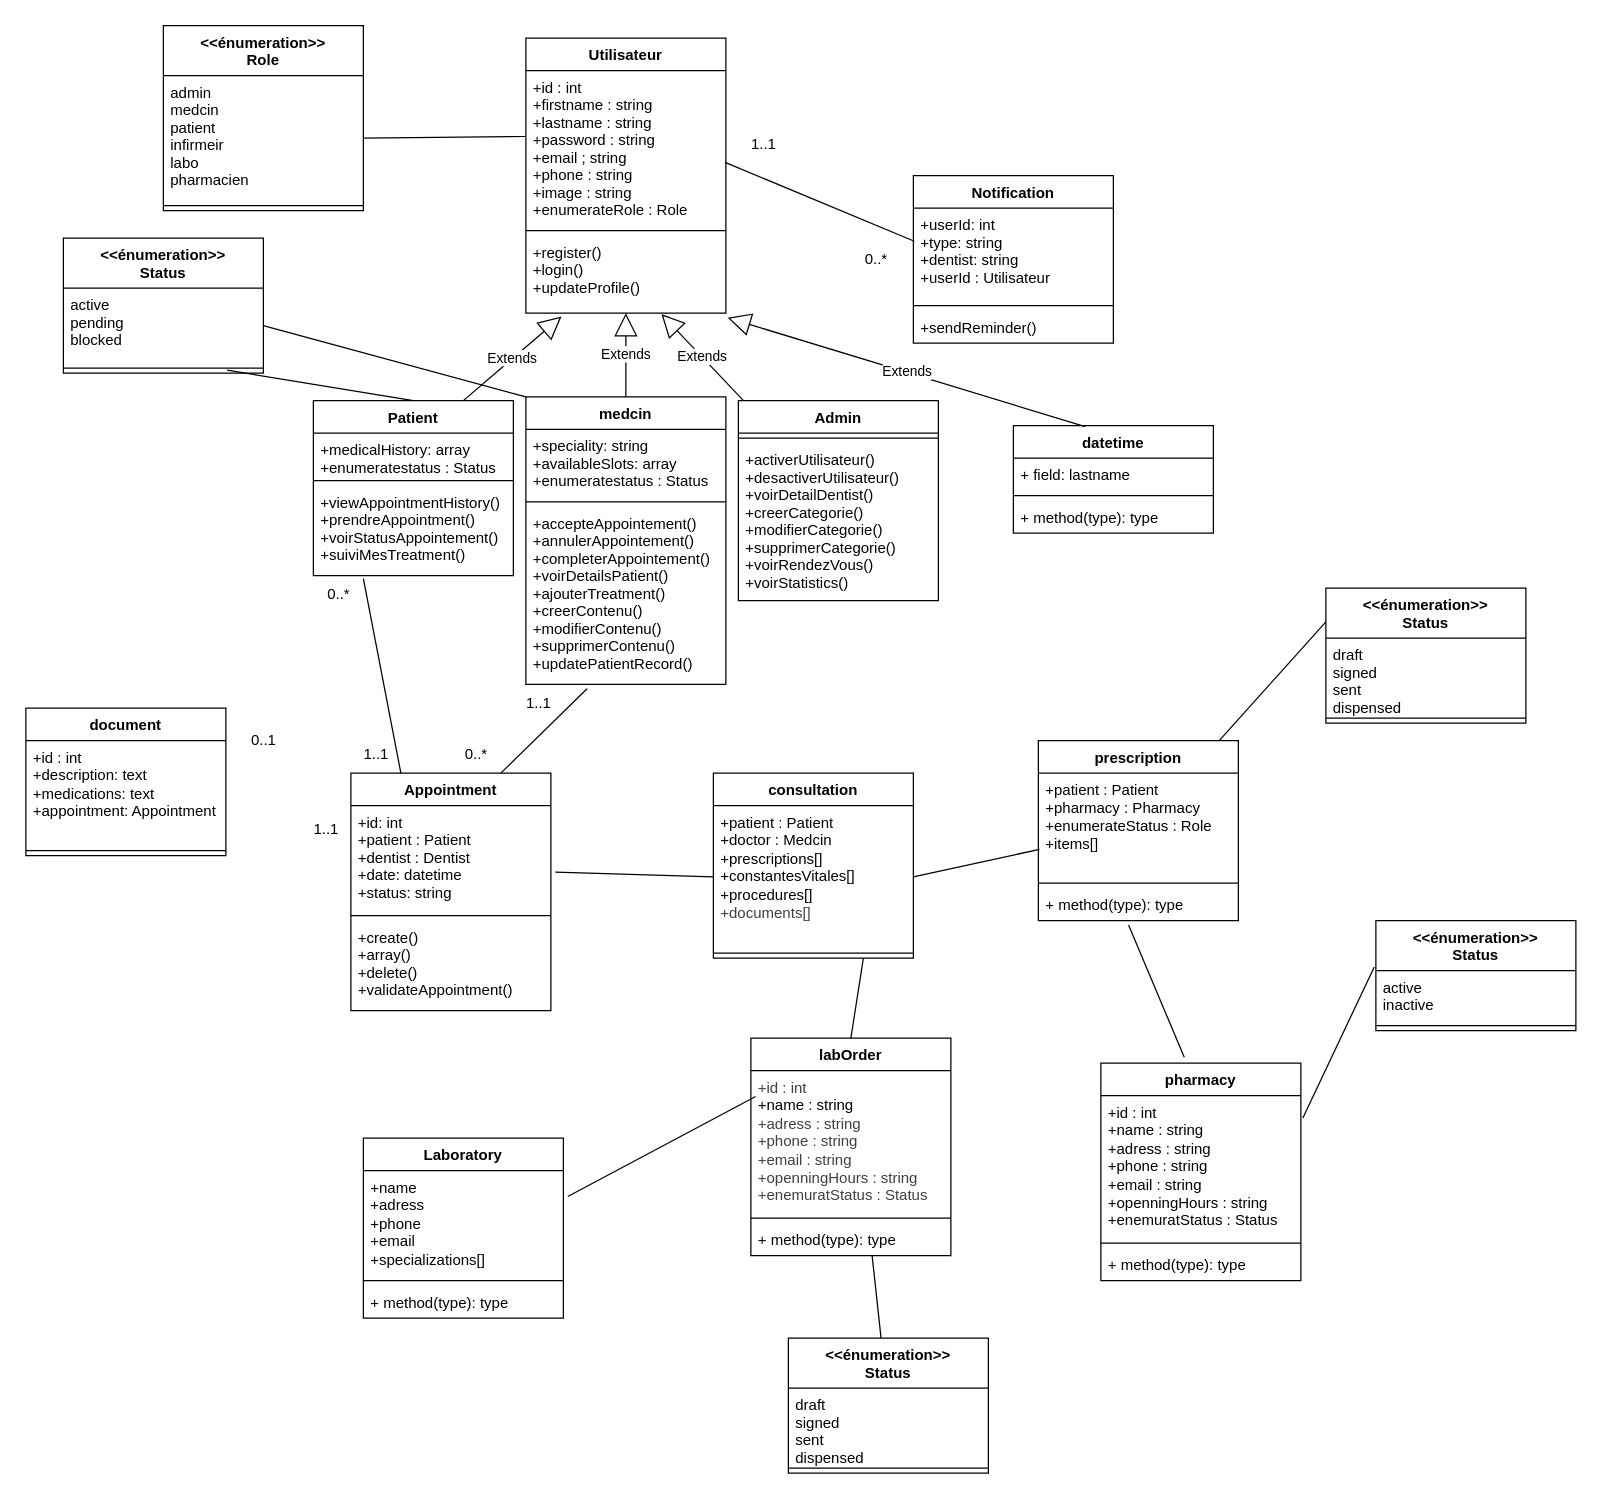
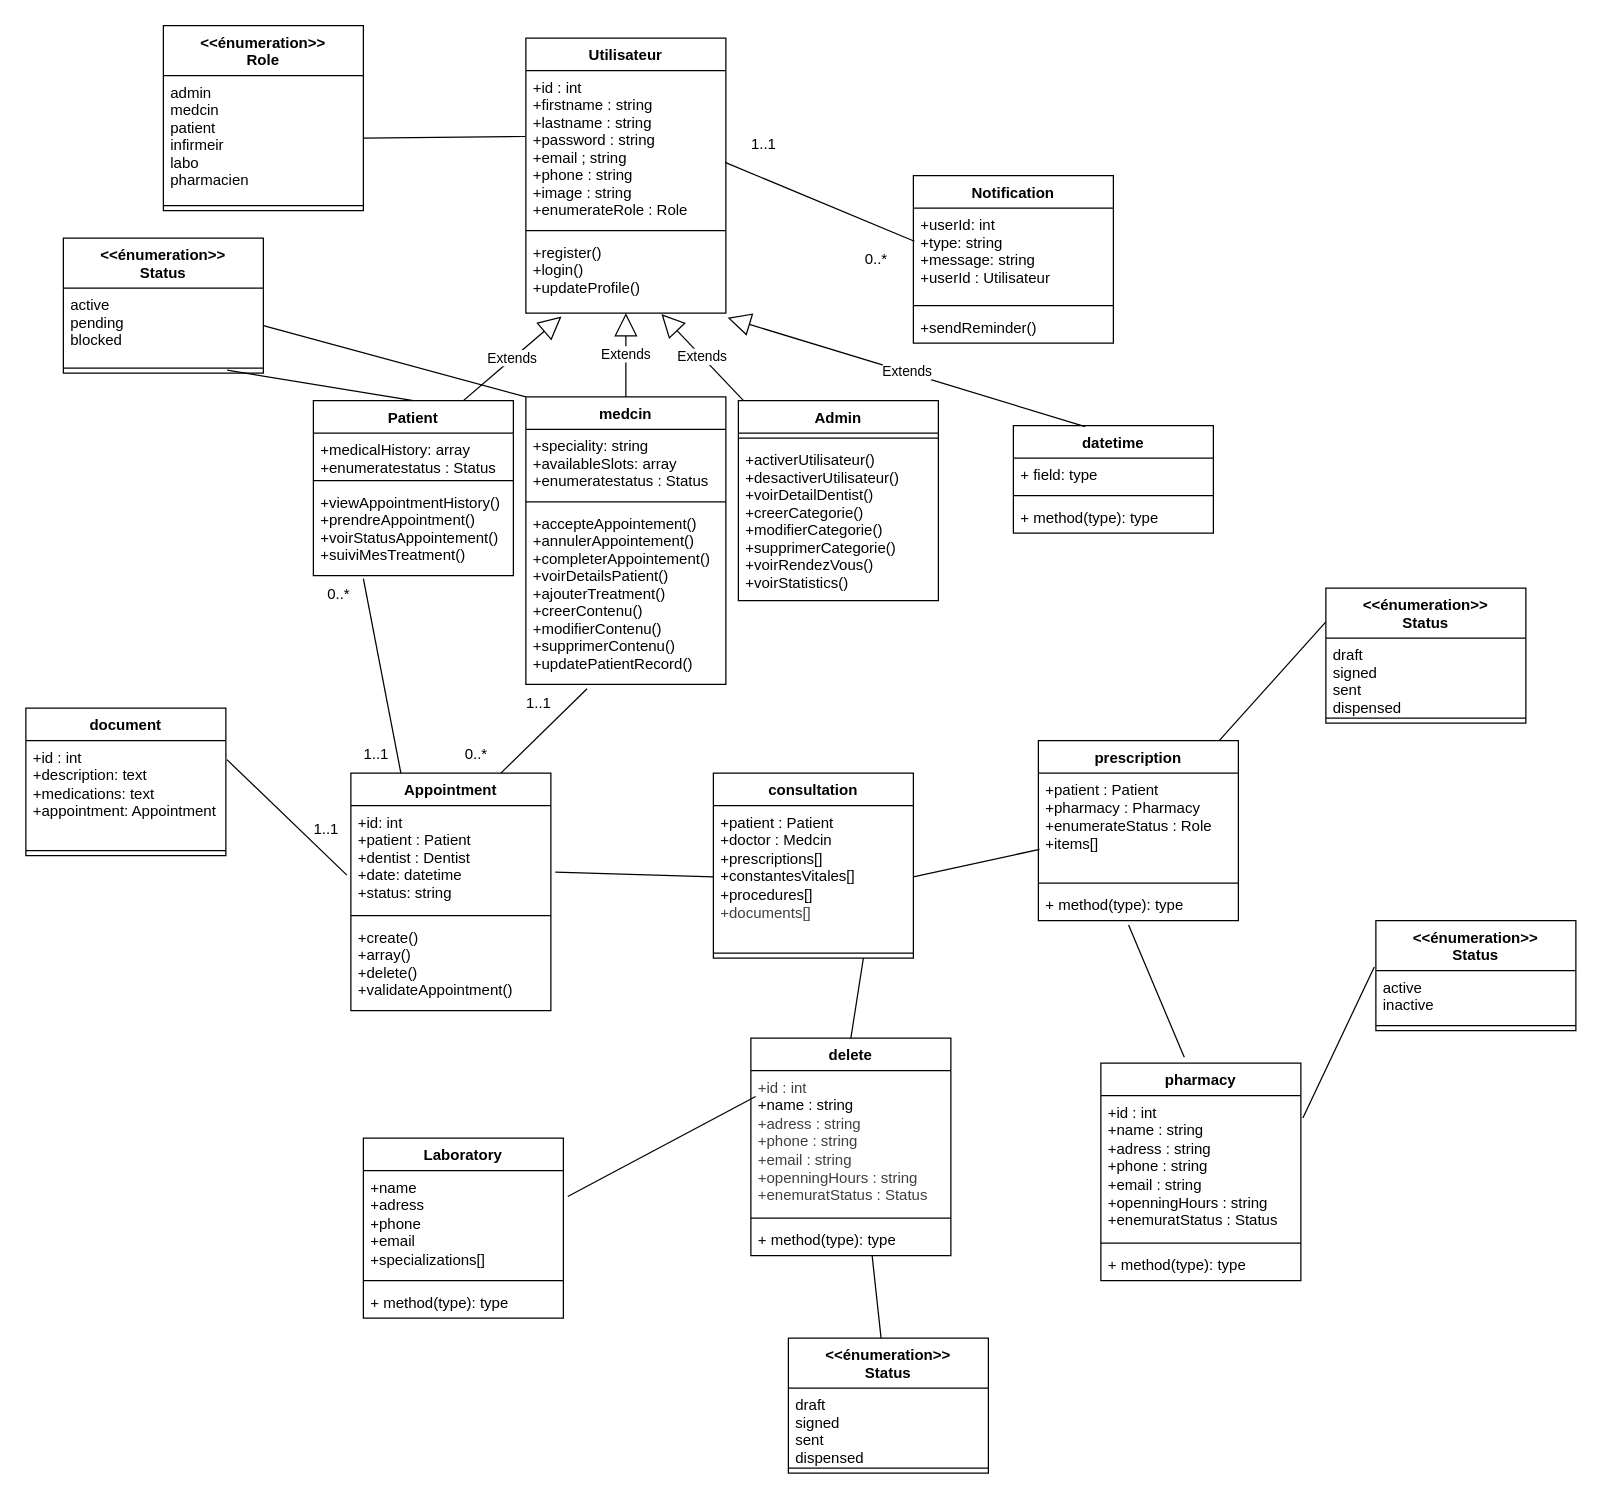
node "+userId: int +type: string +dentist: string +userId : Utilisateur": label "+userId: int +type: string +dentist: string +userId : Utilisateur" -> "+userId: int +type: string +message: string +userId : Utilisateur"
node "+ field: lastname": label "+ field: lastname" -> "+ field: type"
node "0..1": removed
edge "+id : int +description: text +medications: text +appointment: Appointment" -- "+id: int +patient : Patient +dentist : Dentist +date: datetime +status: string": added
node "labOrder": label "labOrder" -> "delete"
